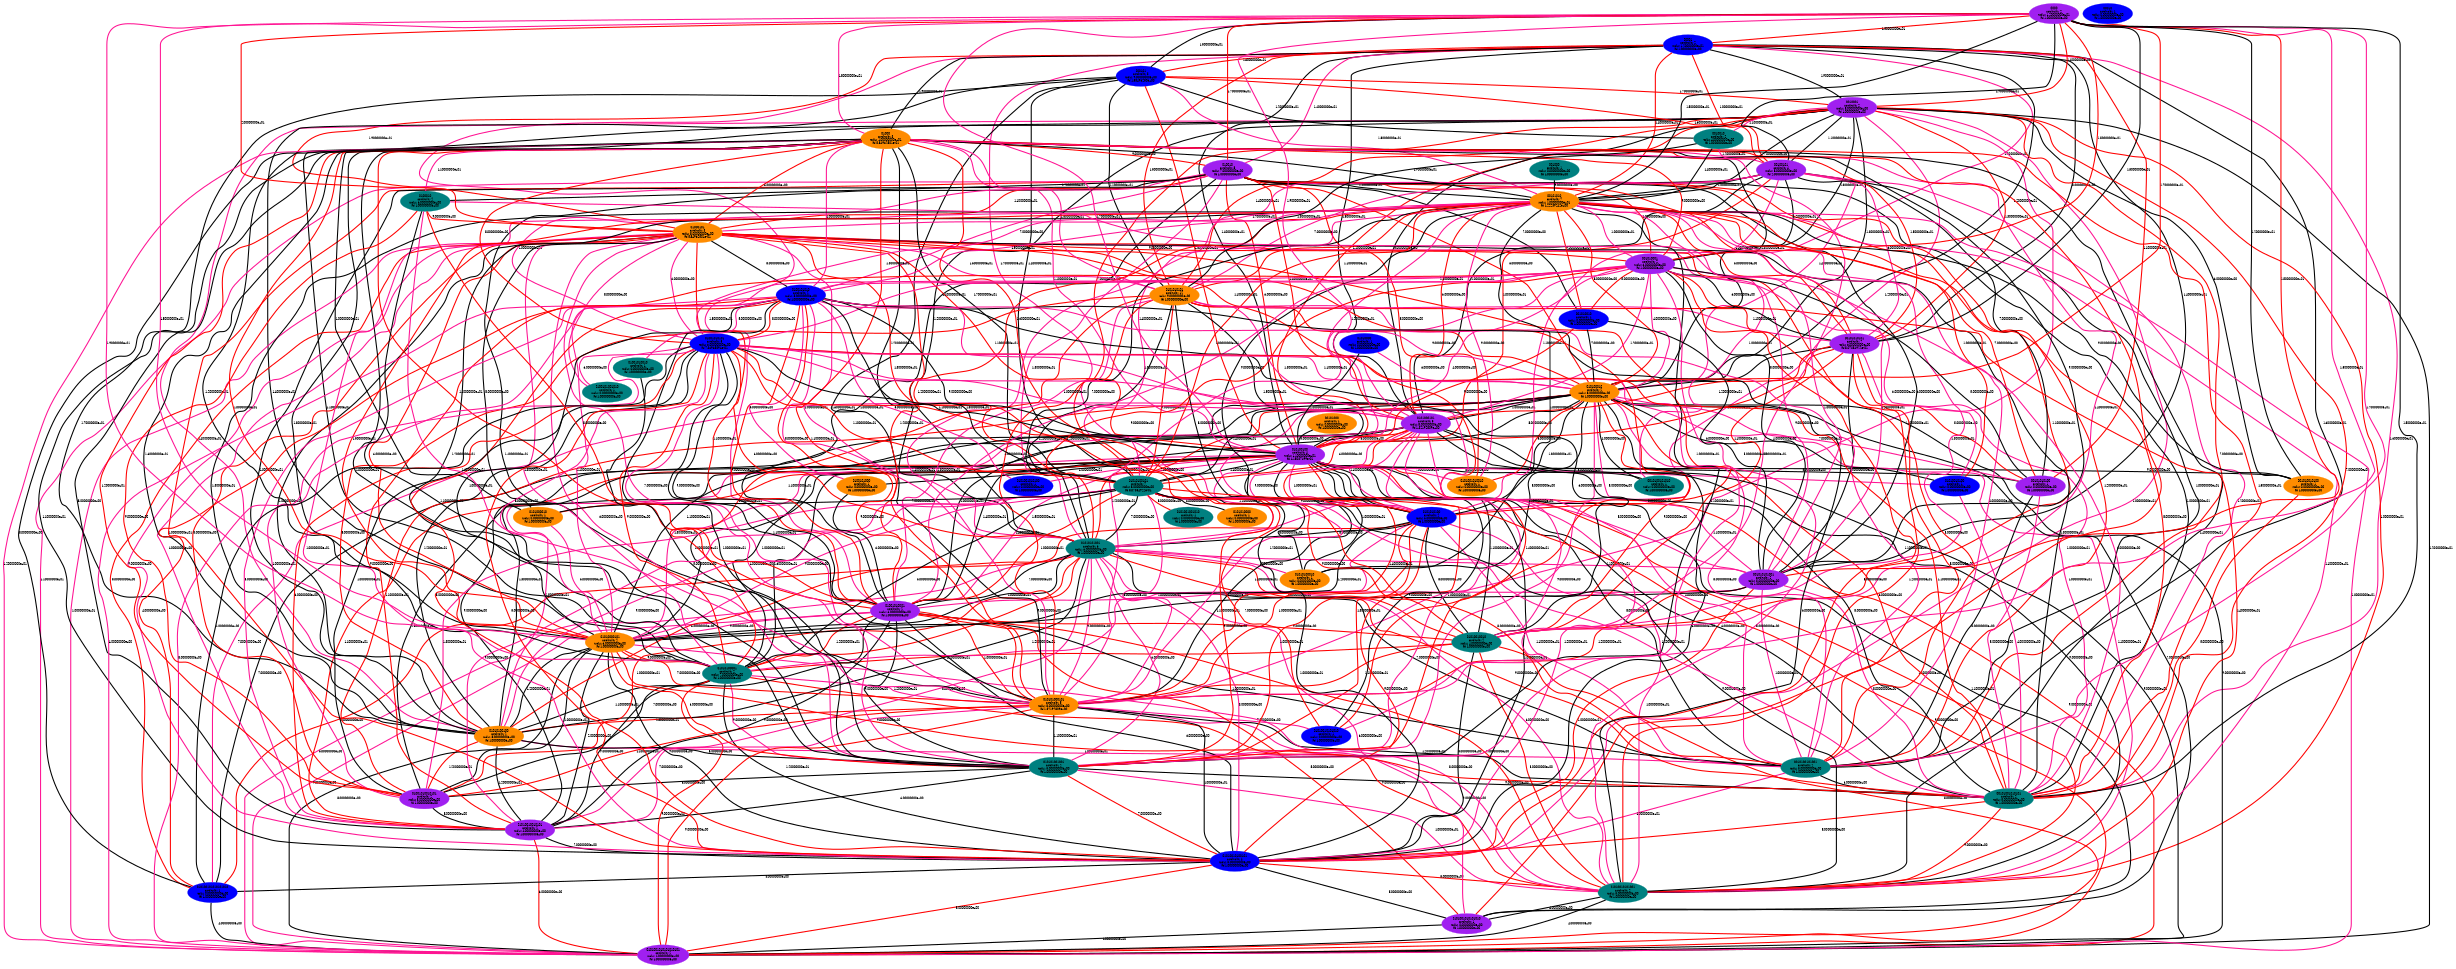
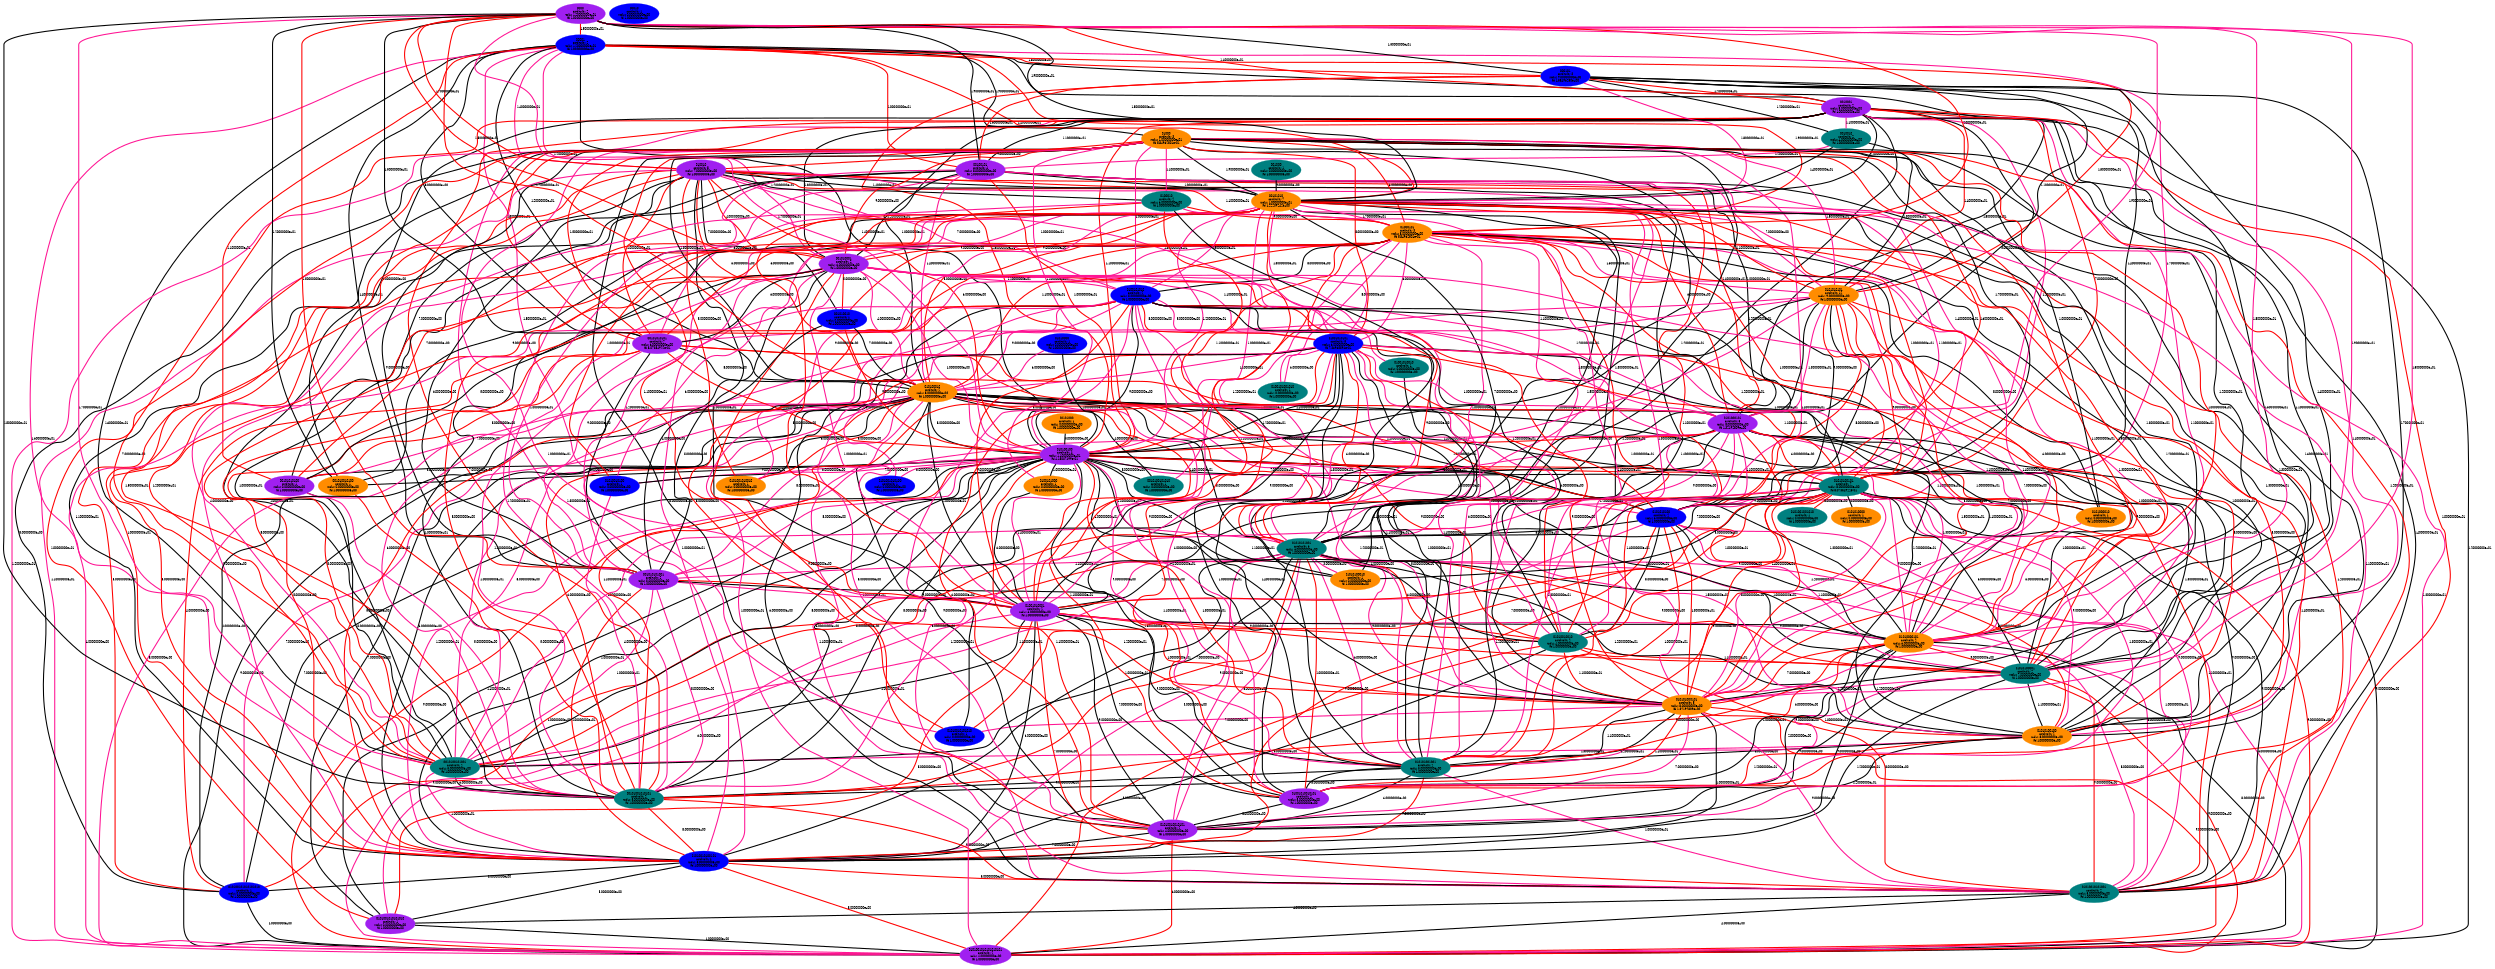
edge "0000 cardinality 2 radius 1.20000000e+01 lfd 1.00000000e+00" -- "01000 cardinality 3 radius 1.00000000e+01 lfd 5.84962501e-01": removed, label "1.80000000e+01"
